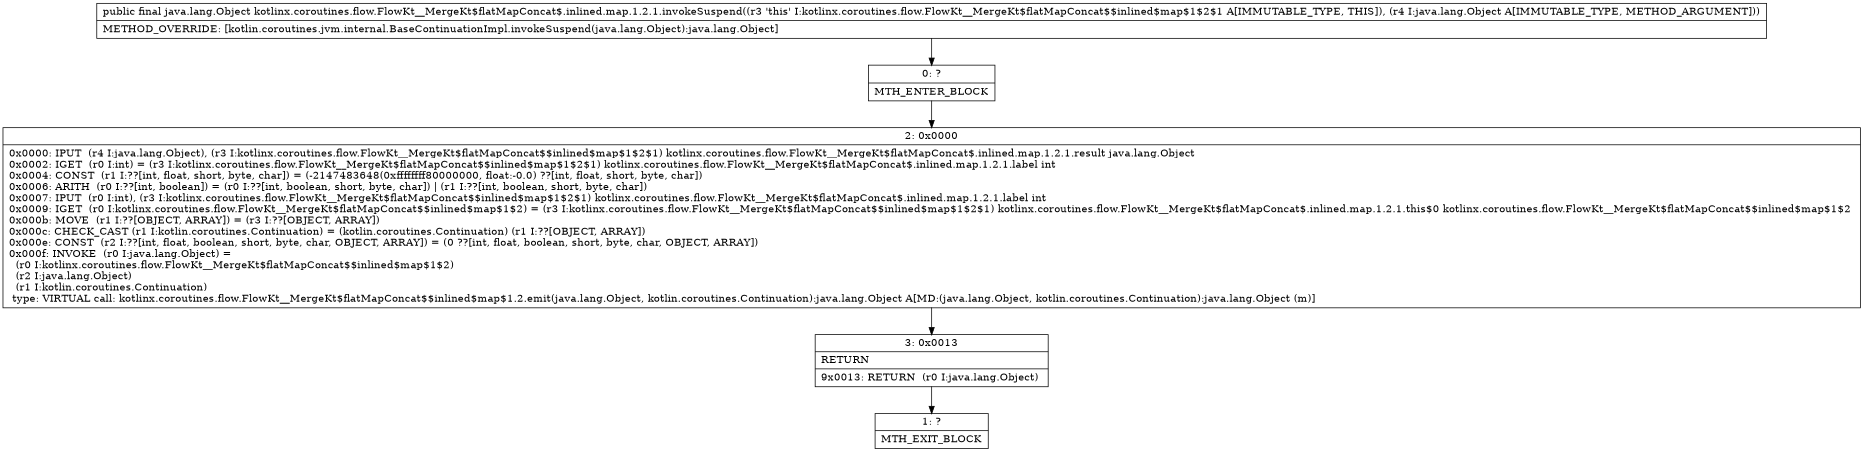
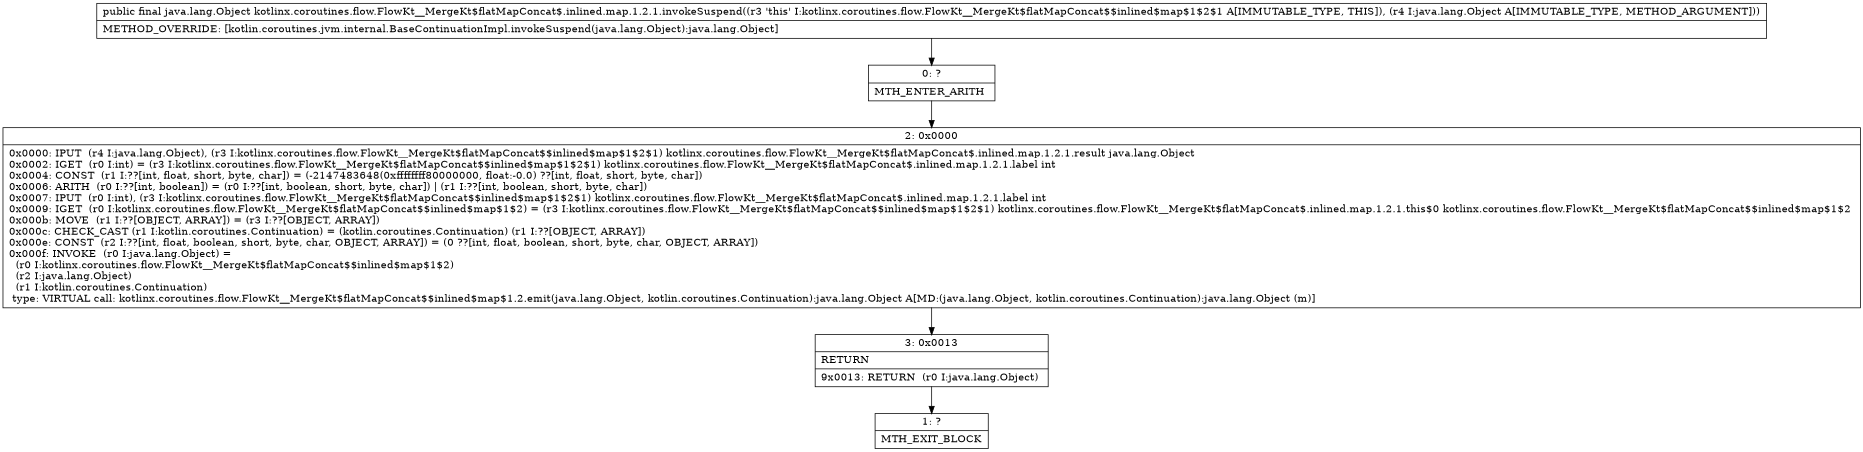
node "0: ?": text "MTH_ENTER_BLOCK" -> "MTH_ENTER_ARITH"
